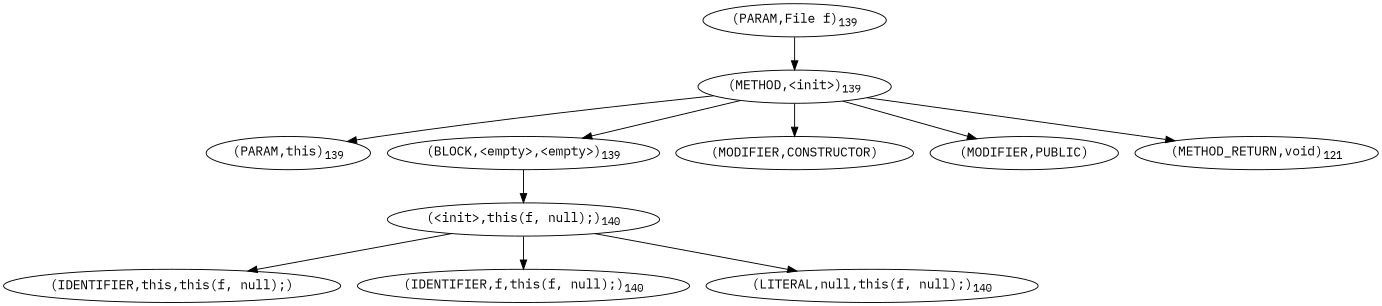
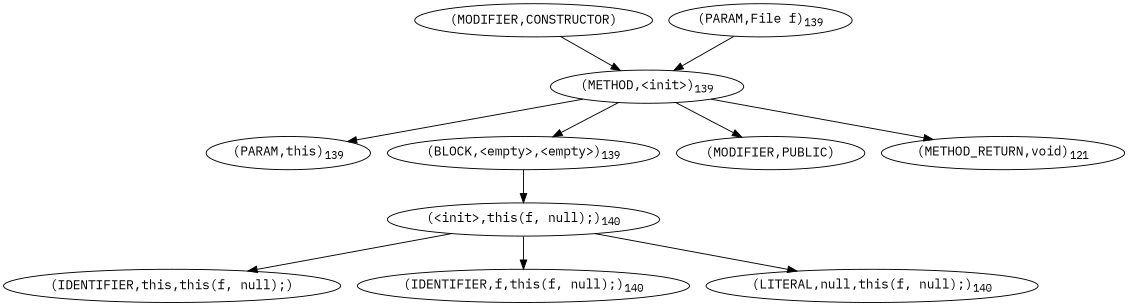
edge "(METHOD,<init>)" -> "(MODIFIER,CONSTRUCTOR)": reversed
